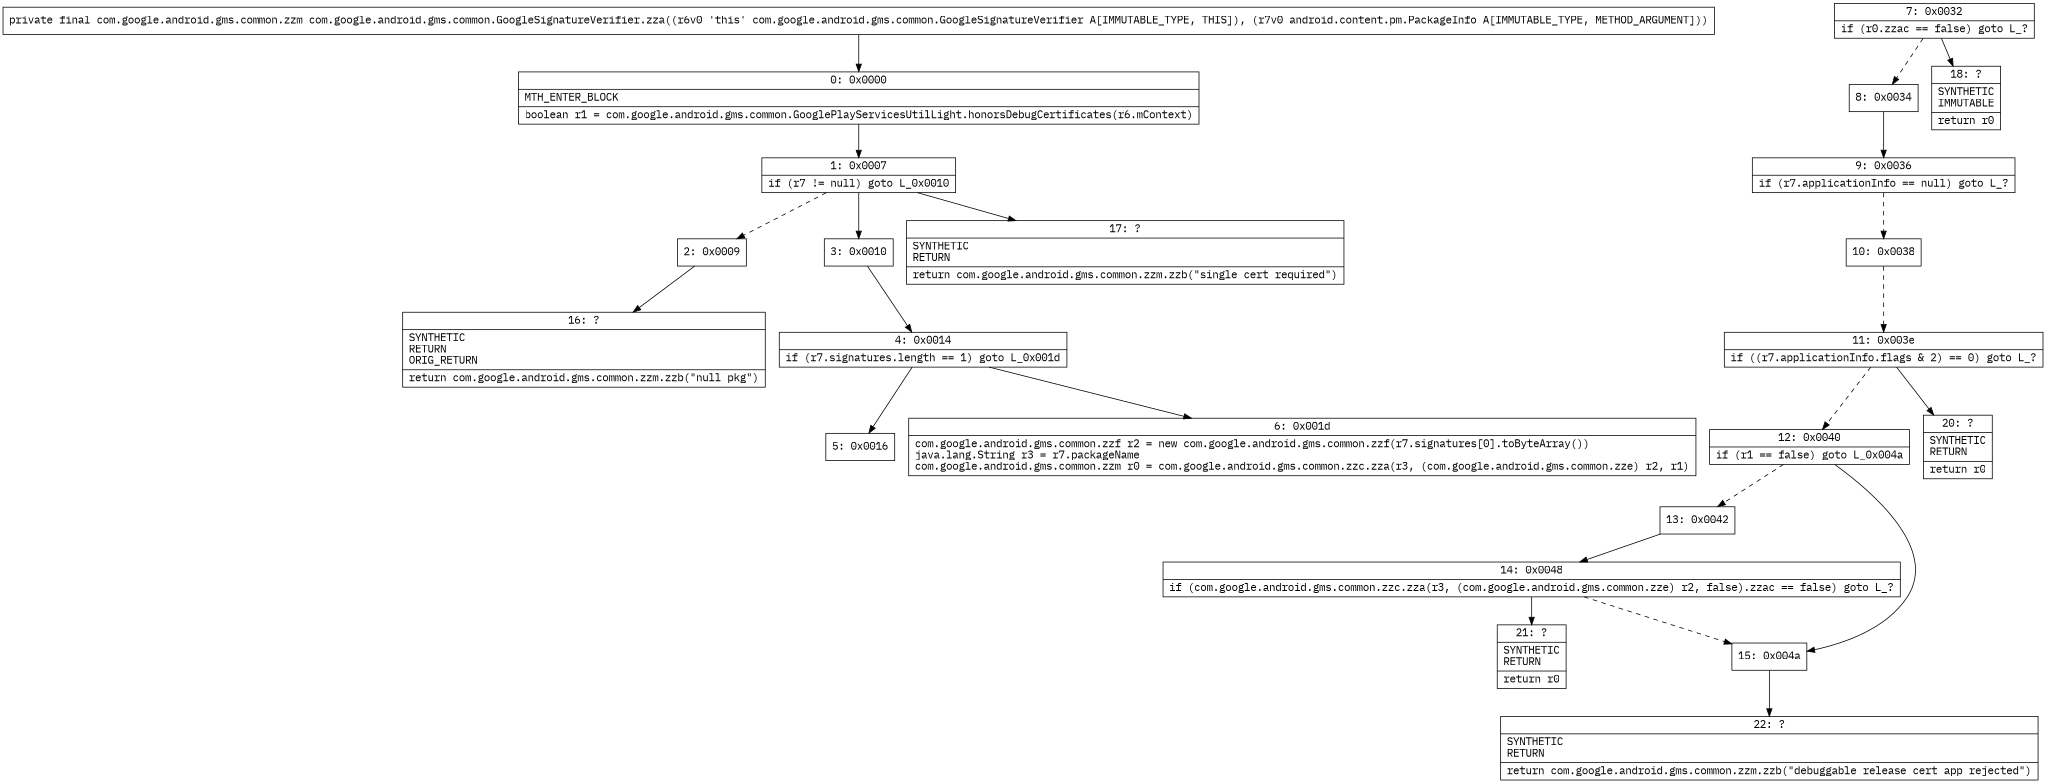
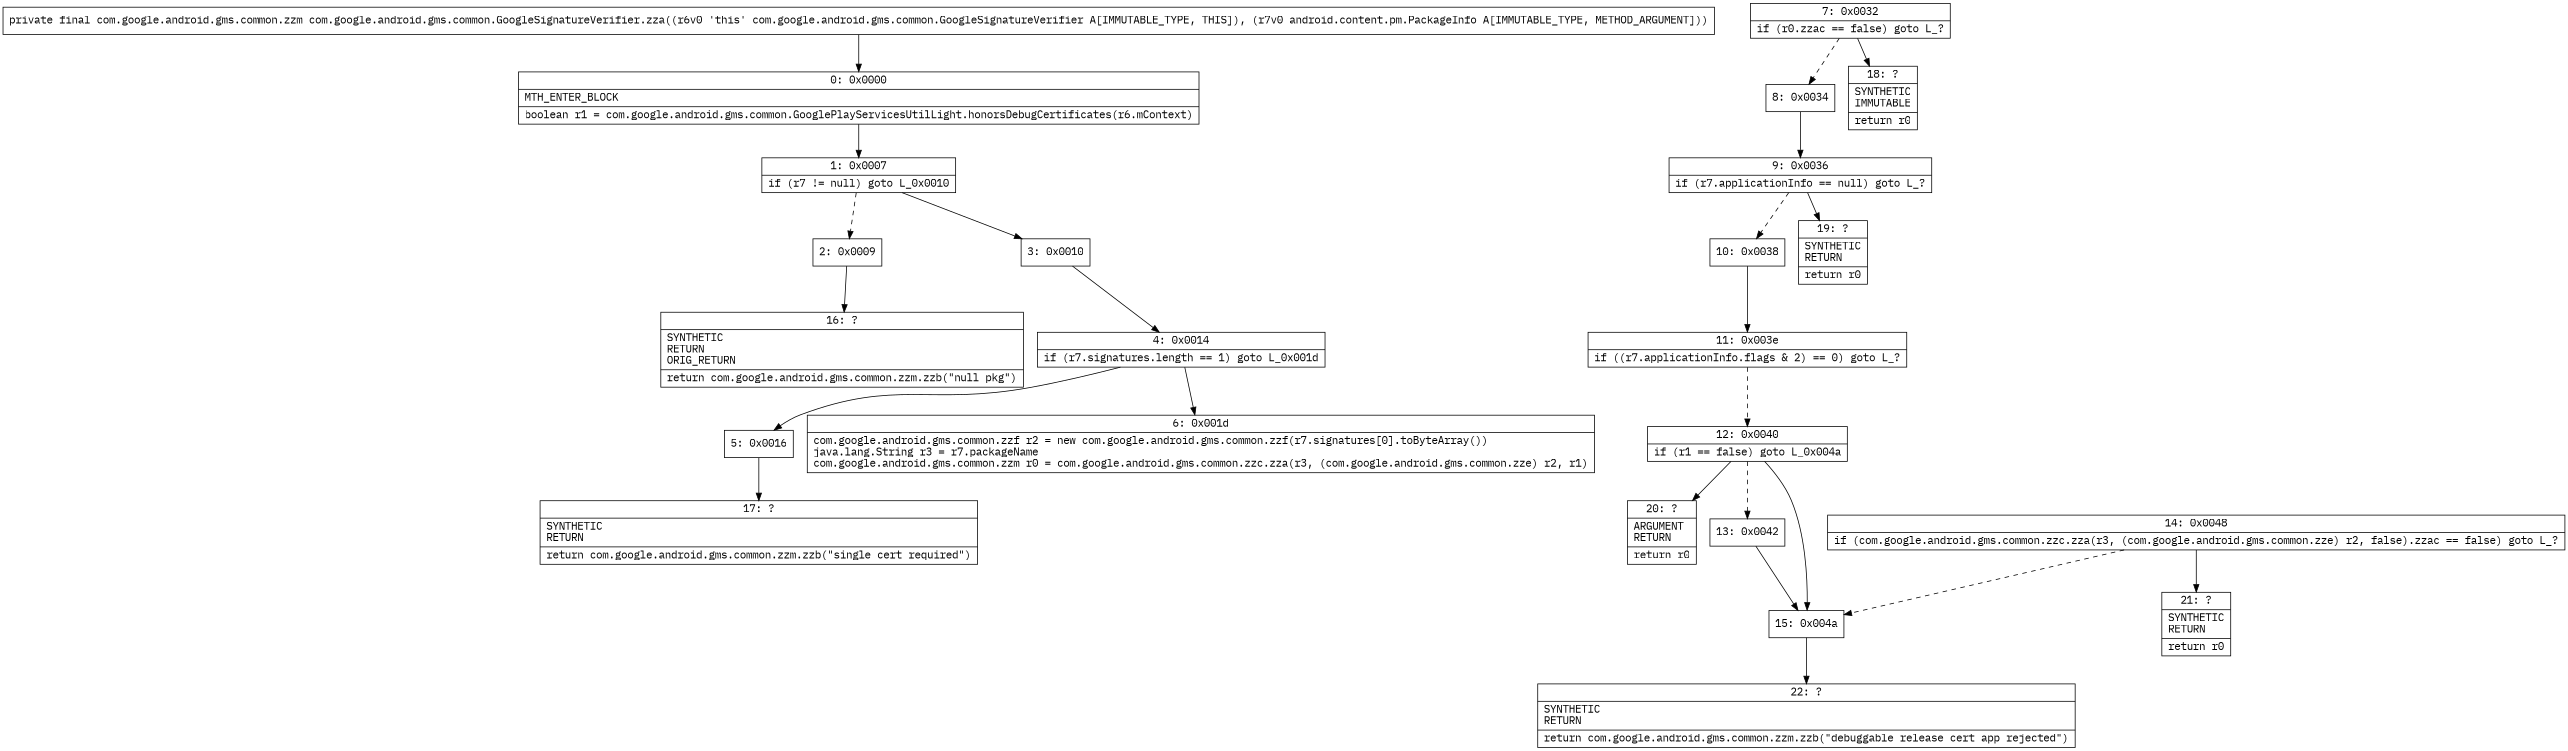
edge "1: 0x0007" -> "17: ?": now "5: 0x0016" -> "17: ?"
node "19: ?": added
edge "10: 0x0038" -> "11: 0x003e": style dashed -> solid
edge "11: 0x003e" -> "20: ?": now "12: 0x0040" -> "20: ?"
node "20: ?": text "SYNTHETIC" -> "ARGUMENT"
edge "13: 0x0042" -> "14: 0x0048": now "13: 0x0042" -> "15: 0x004a"
